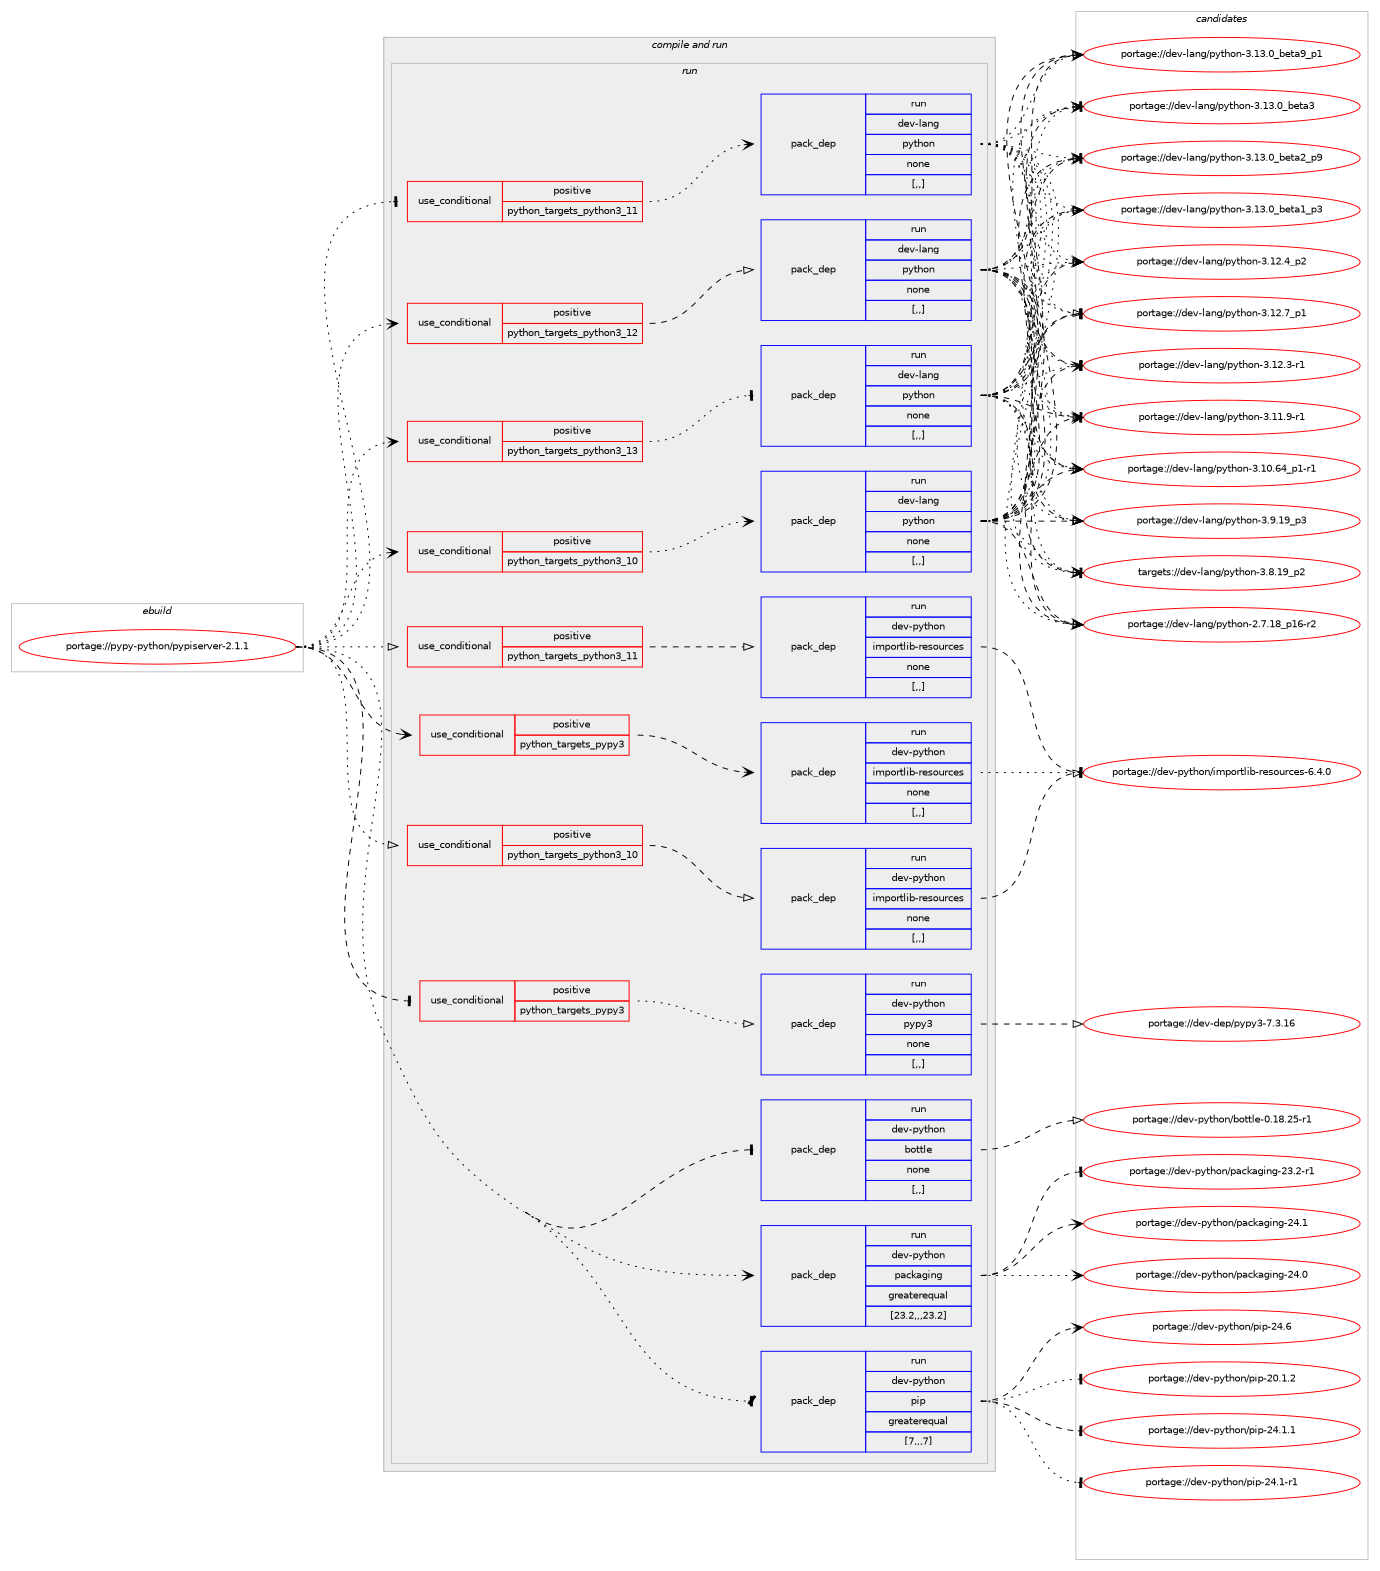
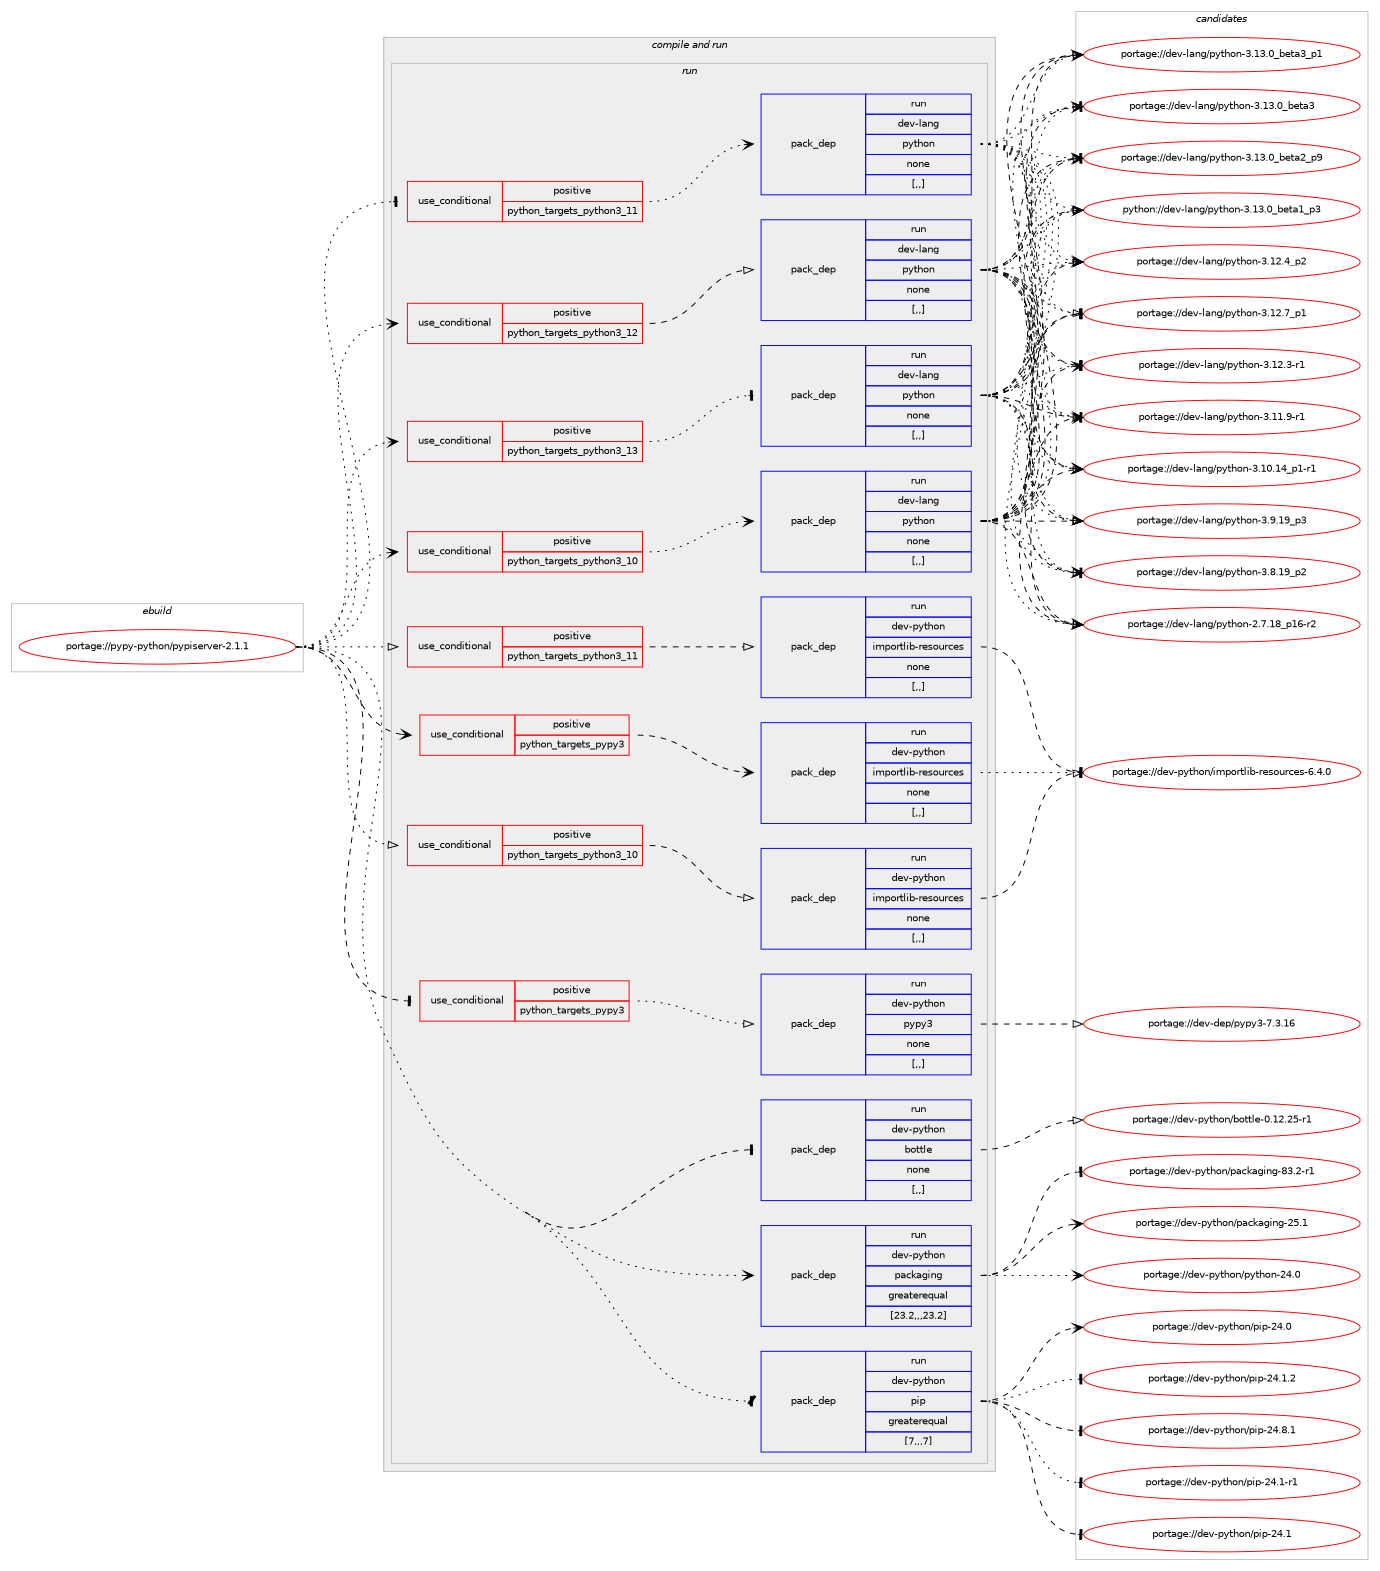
node "portage://dev-lang/python-3.13.0_beta9_p1": label "portage://dev-lang/python-3.13.0_beta9_p1" -> "portage://dev-lang/python-3.13.0_beta3_p1"
node "portage://dev-lang/python-3.13.0_beta1_p3": label "portage://dev-lang/python-3.13.0_beta1_p3" -> "python://dev-lang/python-3.13.0_beta1_p3"
node "portage://dev-lang/python-3.10.64_p1-r1": label "portage://dev-lang/python-3.10.64_p1-r1" -> "portage://dev-lang/python-3.10.14_p1-r1"
node "targets://dev-lang/python-3.8.19_p2": label "targets://dev-lang/python-3.8.19_p2" -> "portage://dev-lang/python-3.8.19_p2"
node "portage://dev-python/bottle-0.18.25-r1": label "portage://dev-python/bottle-0.18.25-r1" -> "portage://dev-python/bottle-0.12.25-r1"
node "portage://dev-python/packaging-23.2-r1": label "portage://dev-python/packaging-23.2-r1" -> "portage://dev-python/packaging-83.2-r1"
node "portage://dev-python/packaging-24.1": label "portage://dev-python/packaging-24.1" -> "portage://dev-python/packaging-25.1"
node "portage://dev-python/packaging-24.0": label "portage://dev-python/packaging-24.0" -> "portage://dev-python/python-24.0"
node "portage://dev-python/pip-24.6": label "portage://dev-python/pip-24.6" -> "portage://dev-python/pip-24.0"
node "portage://dev-python/pip-20.1.2": label "portage://dev-python/pip-20.1.2" -> "portage://dev-python/pip-24.1.2"
node "portage://dev-python/pip-24.1.1": label "portage://dev-python/pip-24.1.1" -> "portage://dev-python/pip-24.8.1"
node "portage://dev-python/pip-24.1": added
